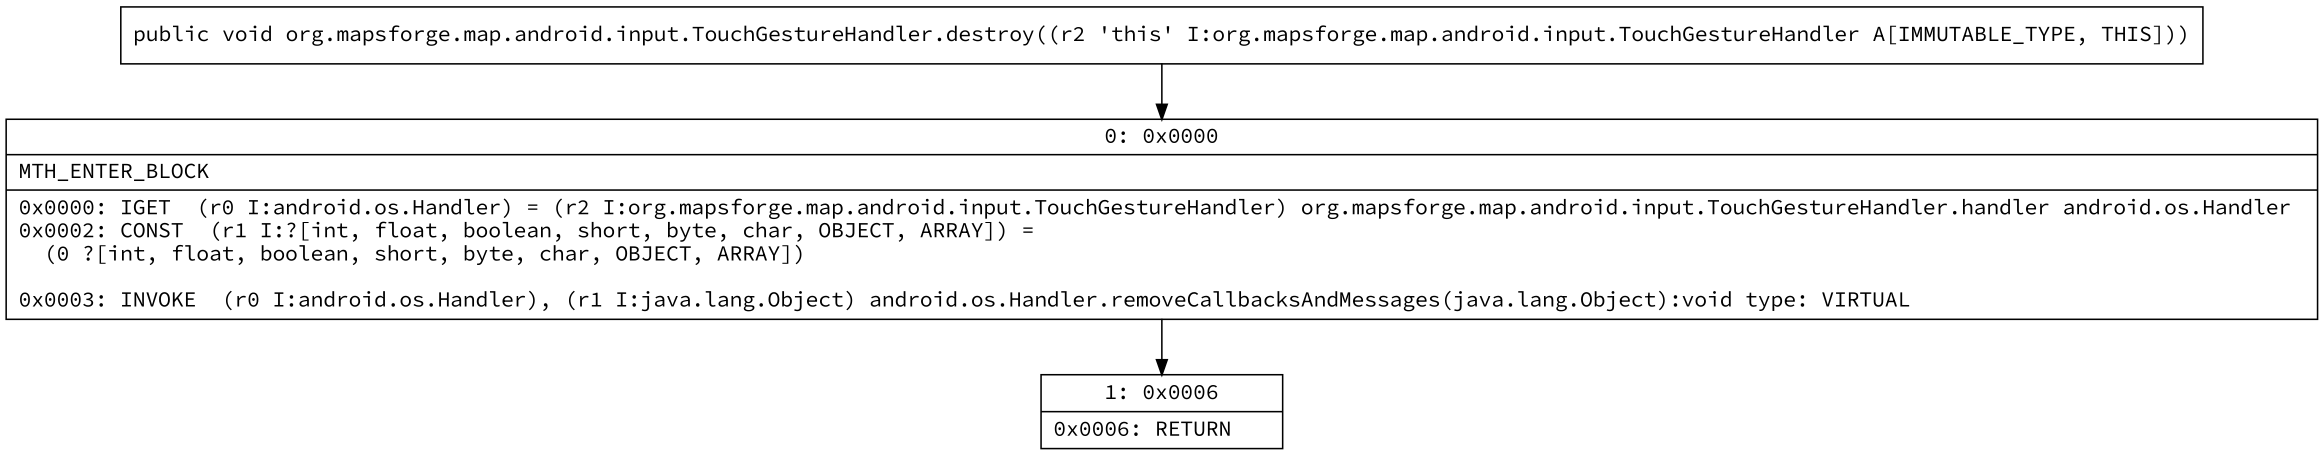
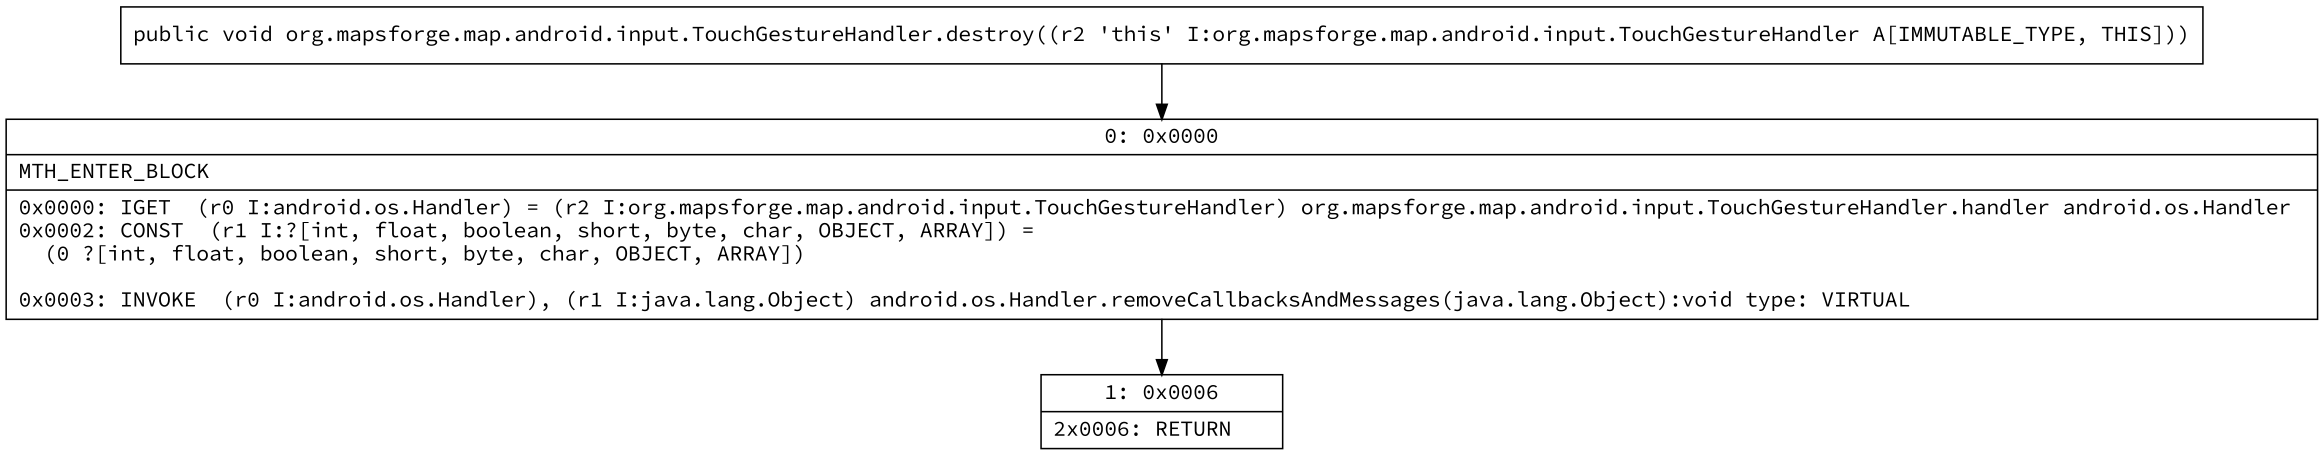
node "1: 0x0006": text "0x0006: RETURN" -> "2x0006: RETURN"
